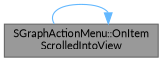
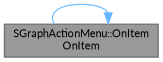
node "SGraphActionMenu::OnItem ScrolledIntoView": label "SGraphActionMenu::OnItem ScrolledIntoView" -> "SGraphActionMenu::OnItem OnItem"
